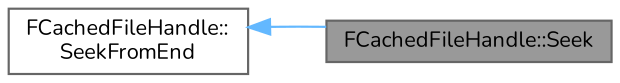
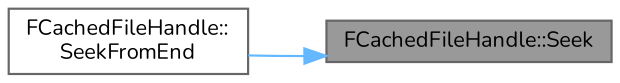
edge "FCachedFileHandle::Seek" -> "FCachedFileHandle:: SeekFromEnd": reversed
